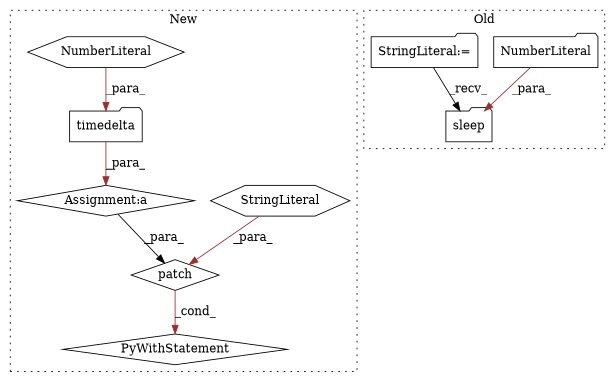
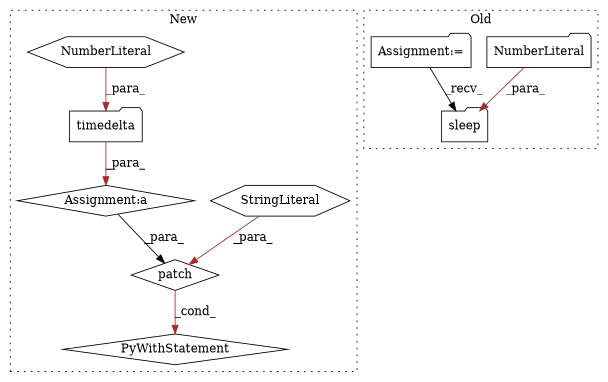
node "StringLiteral:=": label "StringLiteral:=" -> "Assignment:="
